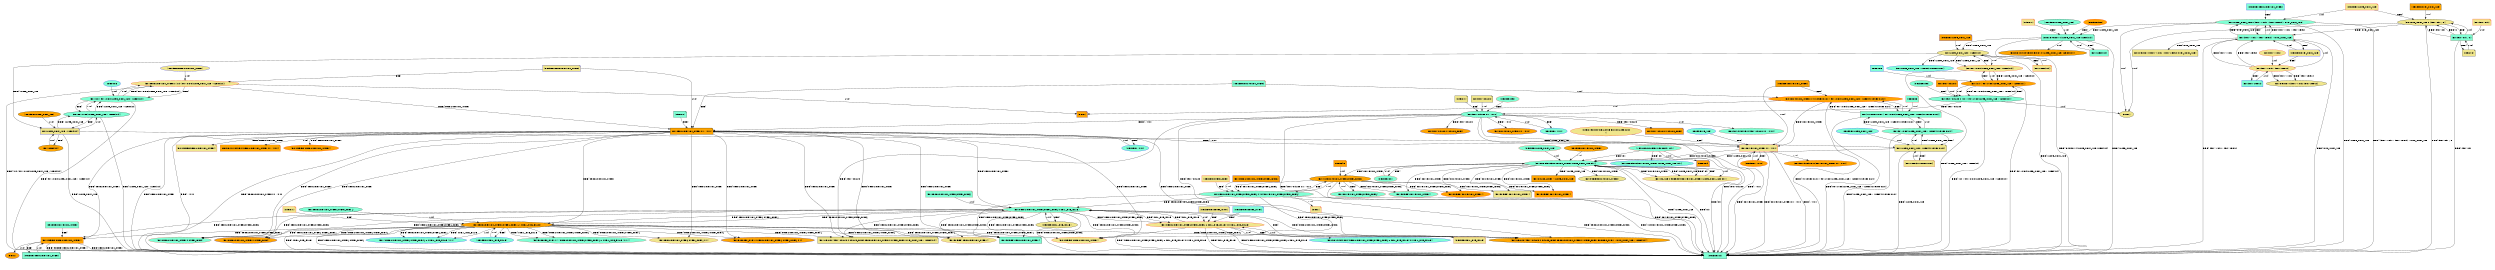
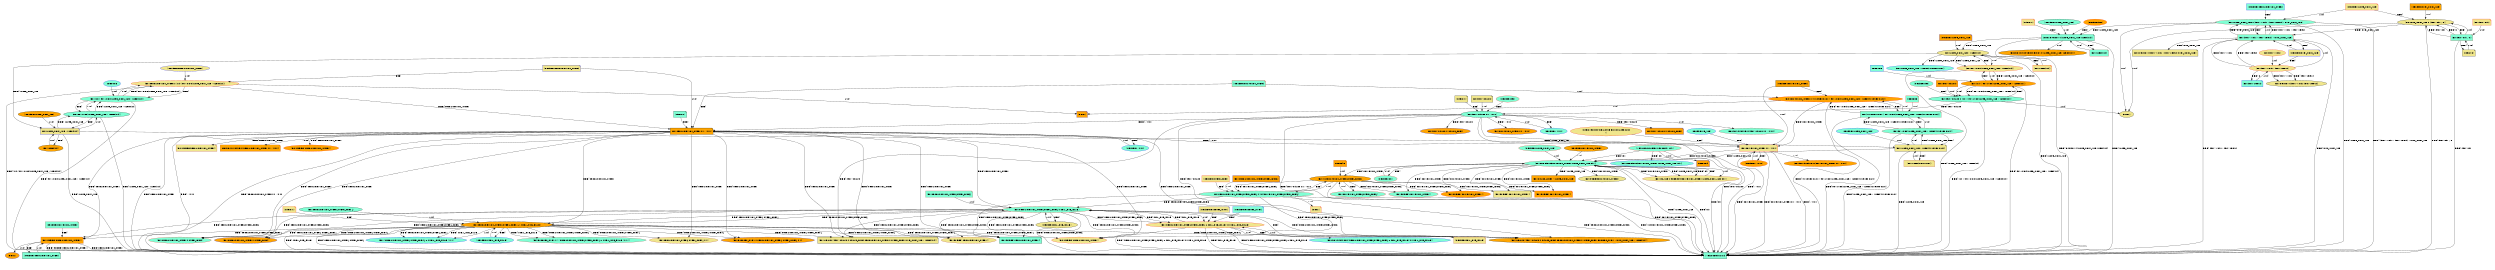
edge "(Call,tga->width * tga->height)" -> "(Call,tga->height)": label "CFG: " -> "DDG: 8"
edge "(Call,decompression_buffer == NULL)" -> "(ControlStructure,if (decompression_buffer == NULL))": label "AST: " -> "NULL: "
node "(Call,sizeof(unsigned char))": label "(Call,sizeof(unsigned char))" -> "(Call,sizeof(block char))"
node "(Identifier,int)": label "(Identifier,int)" -> "(MethodReturn,int)"
